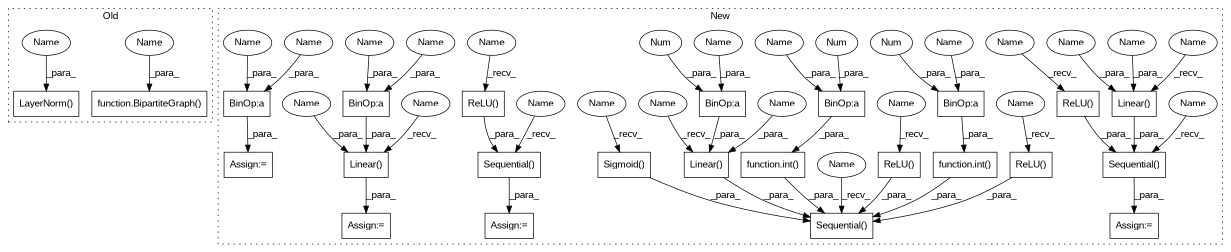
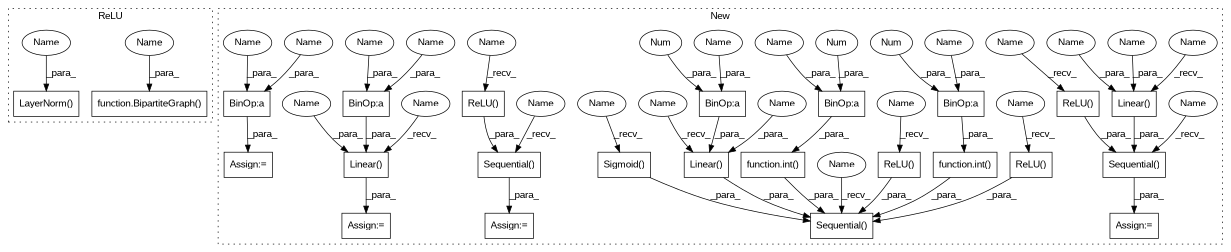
cluster "Old": label "Old" -> "ReLU"
